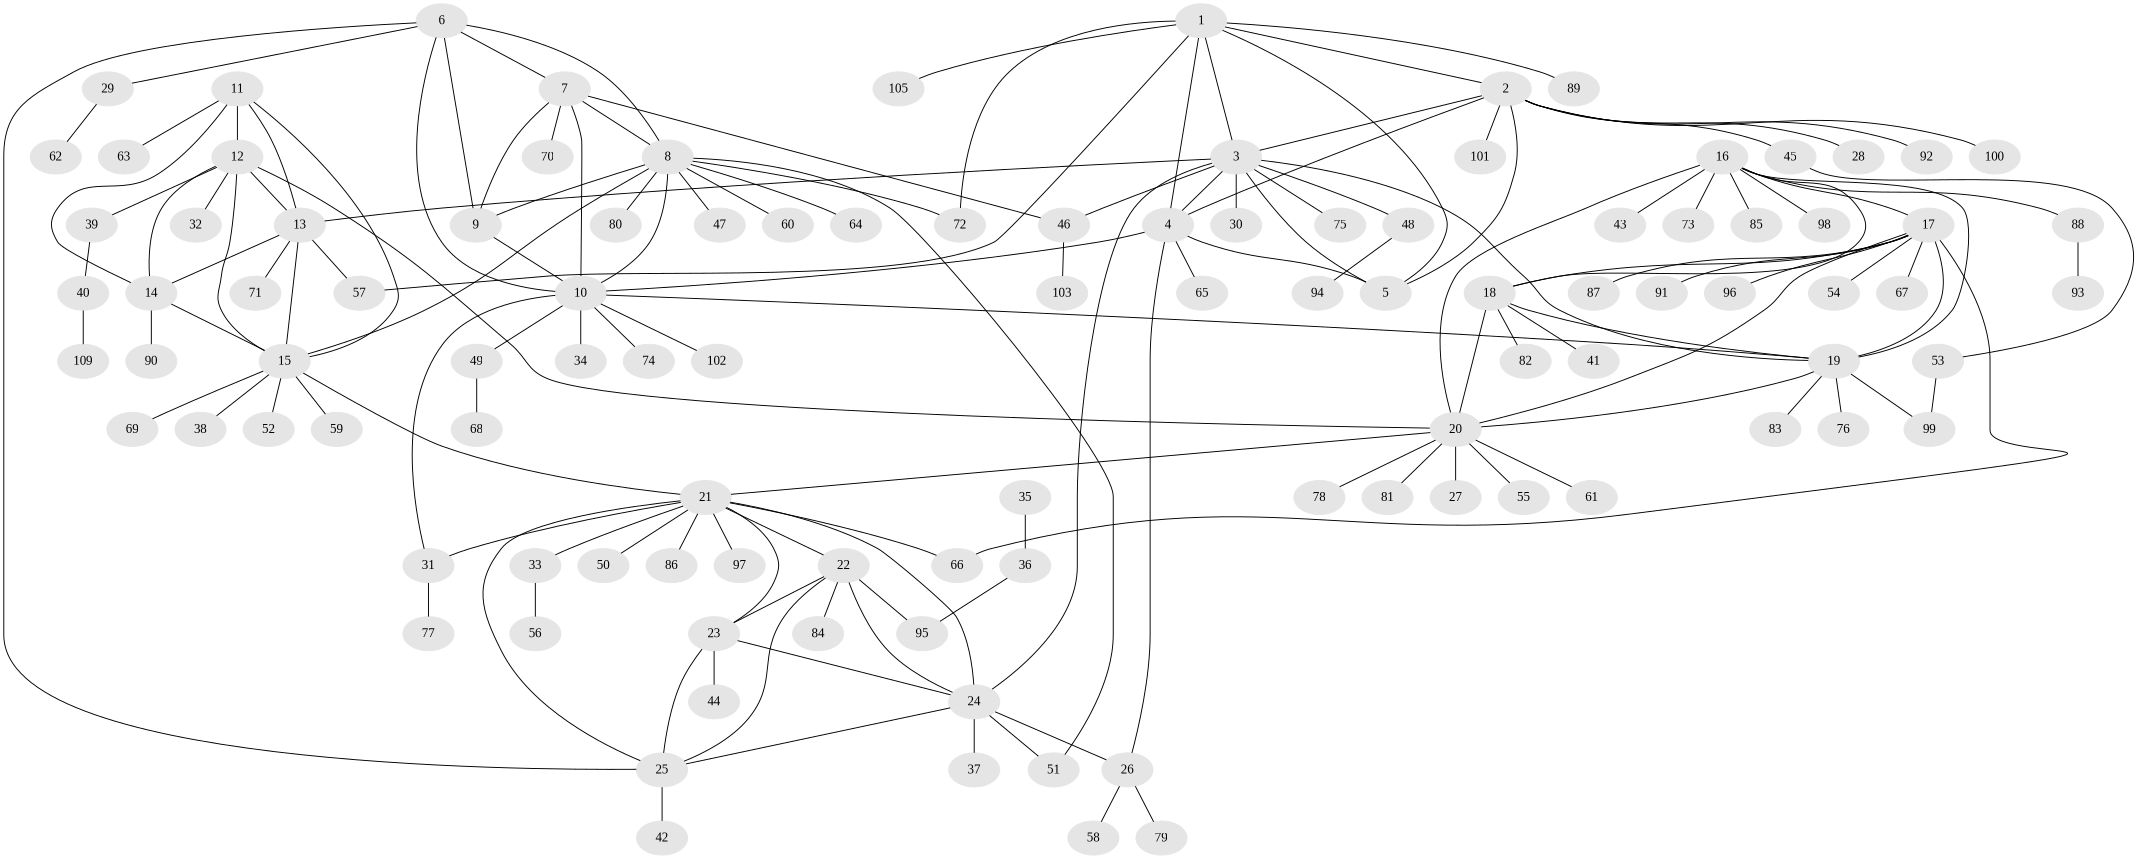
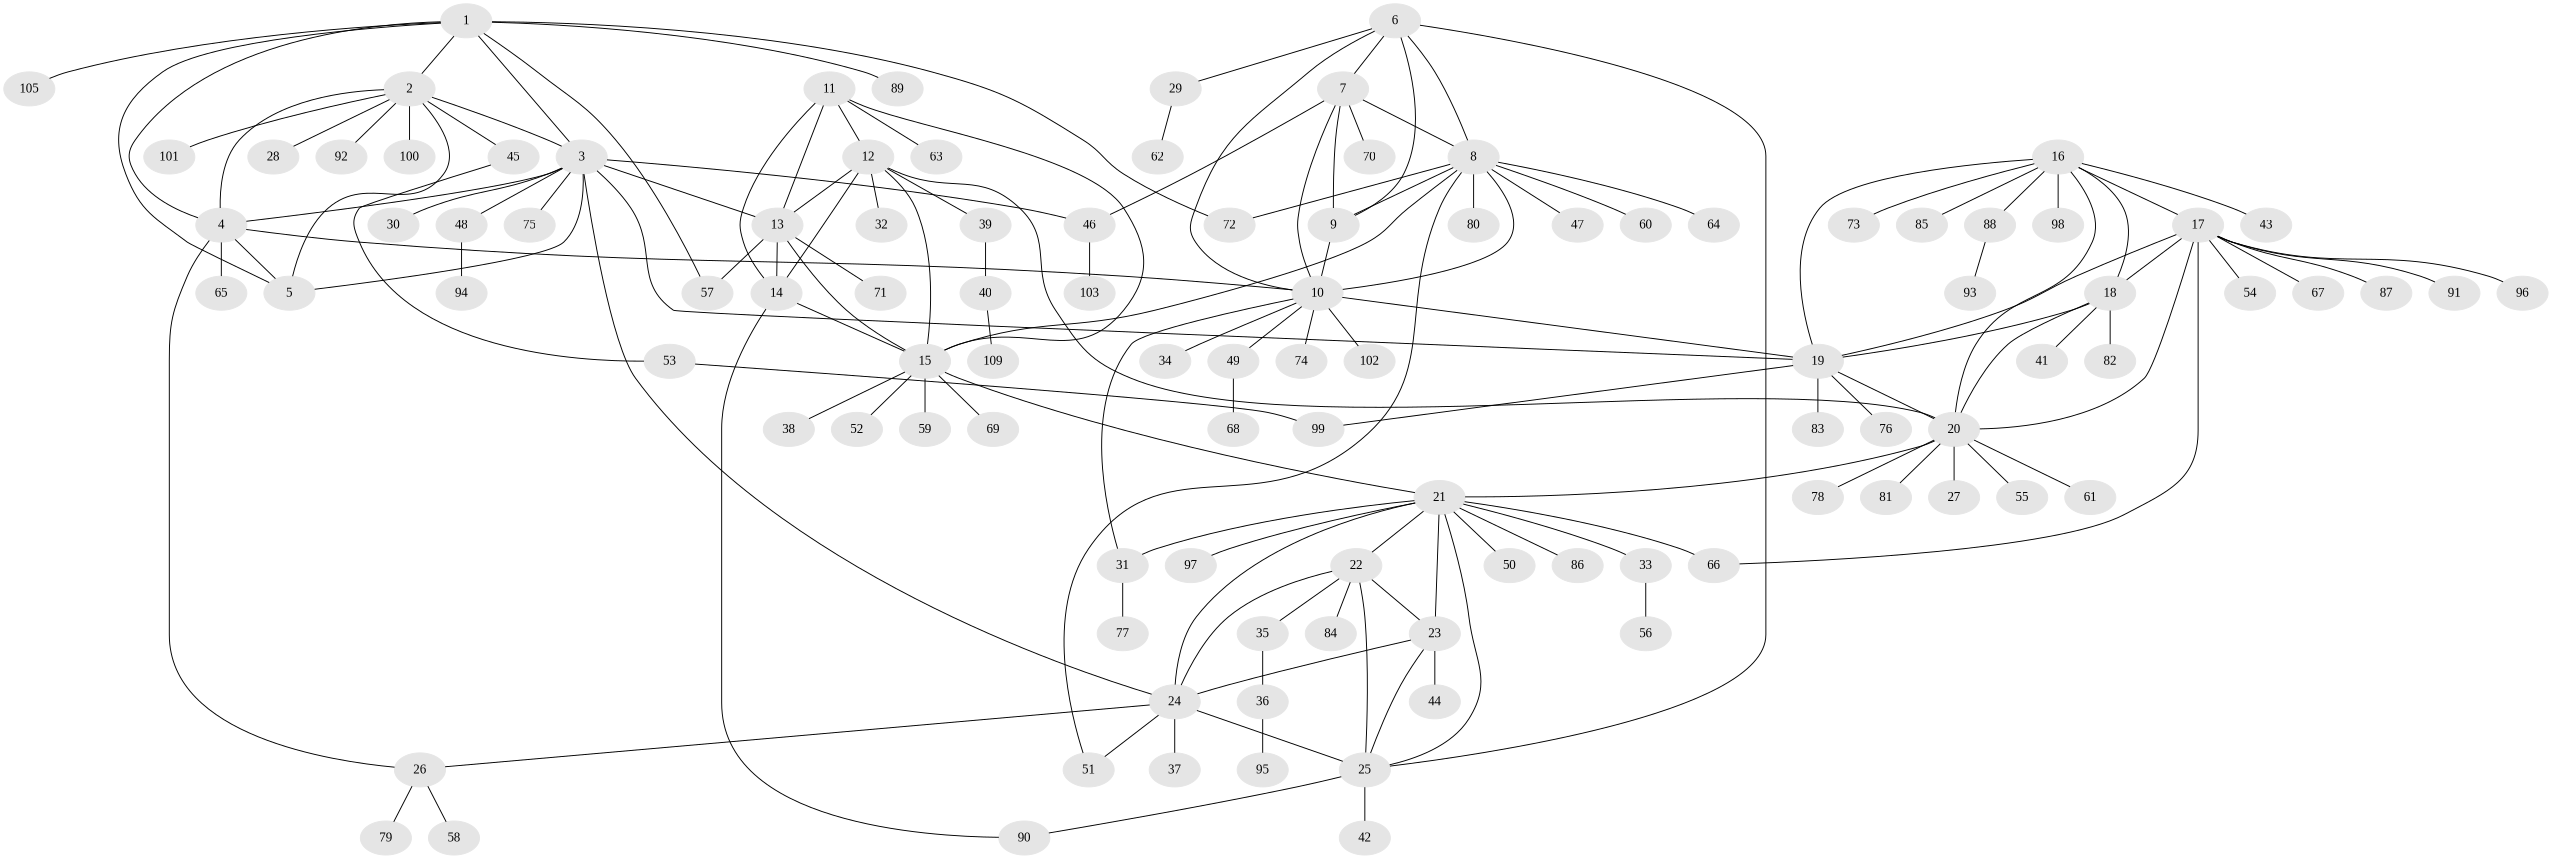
edge "22" -- "95": now "22" -- "35"
edge "25" -- "90": added
